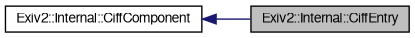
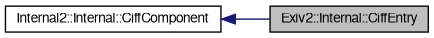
node "Exiv2::Internal::CiffComponent": label "Exiv2::Internal::CiffComponent" -> "Internal2::Internal::CiffComponent"
